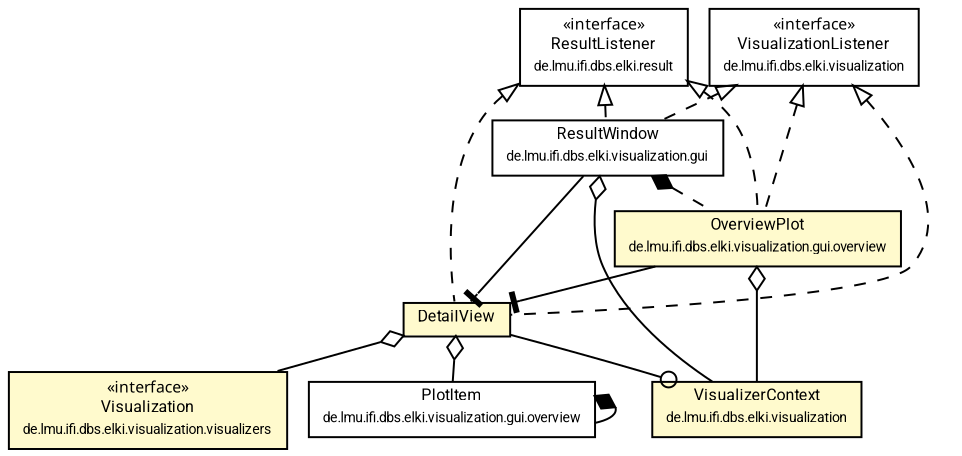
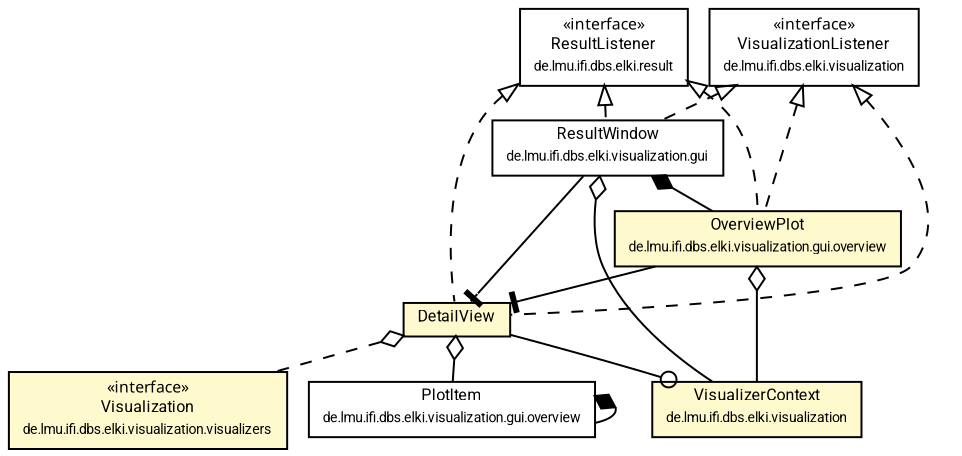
edge "OverviewPlot" -> "ResultWindow": style dashed -> solid
edge "Visualization" -> "DetailView": style solid -> dashed
